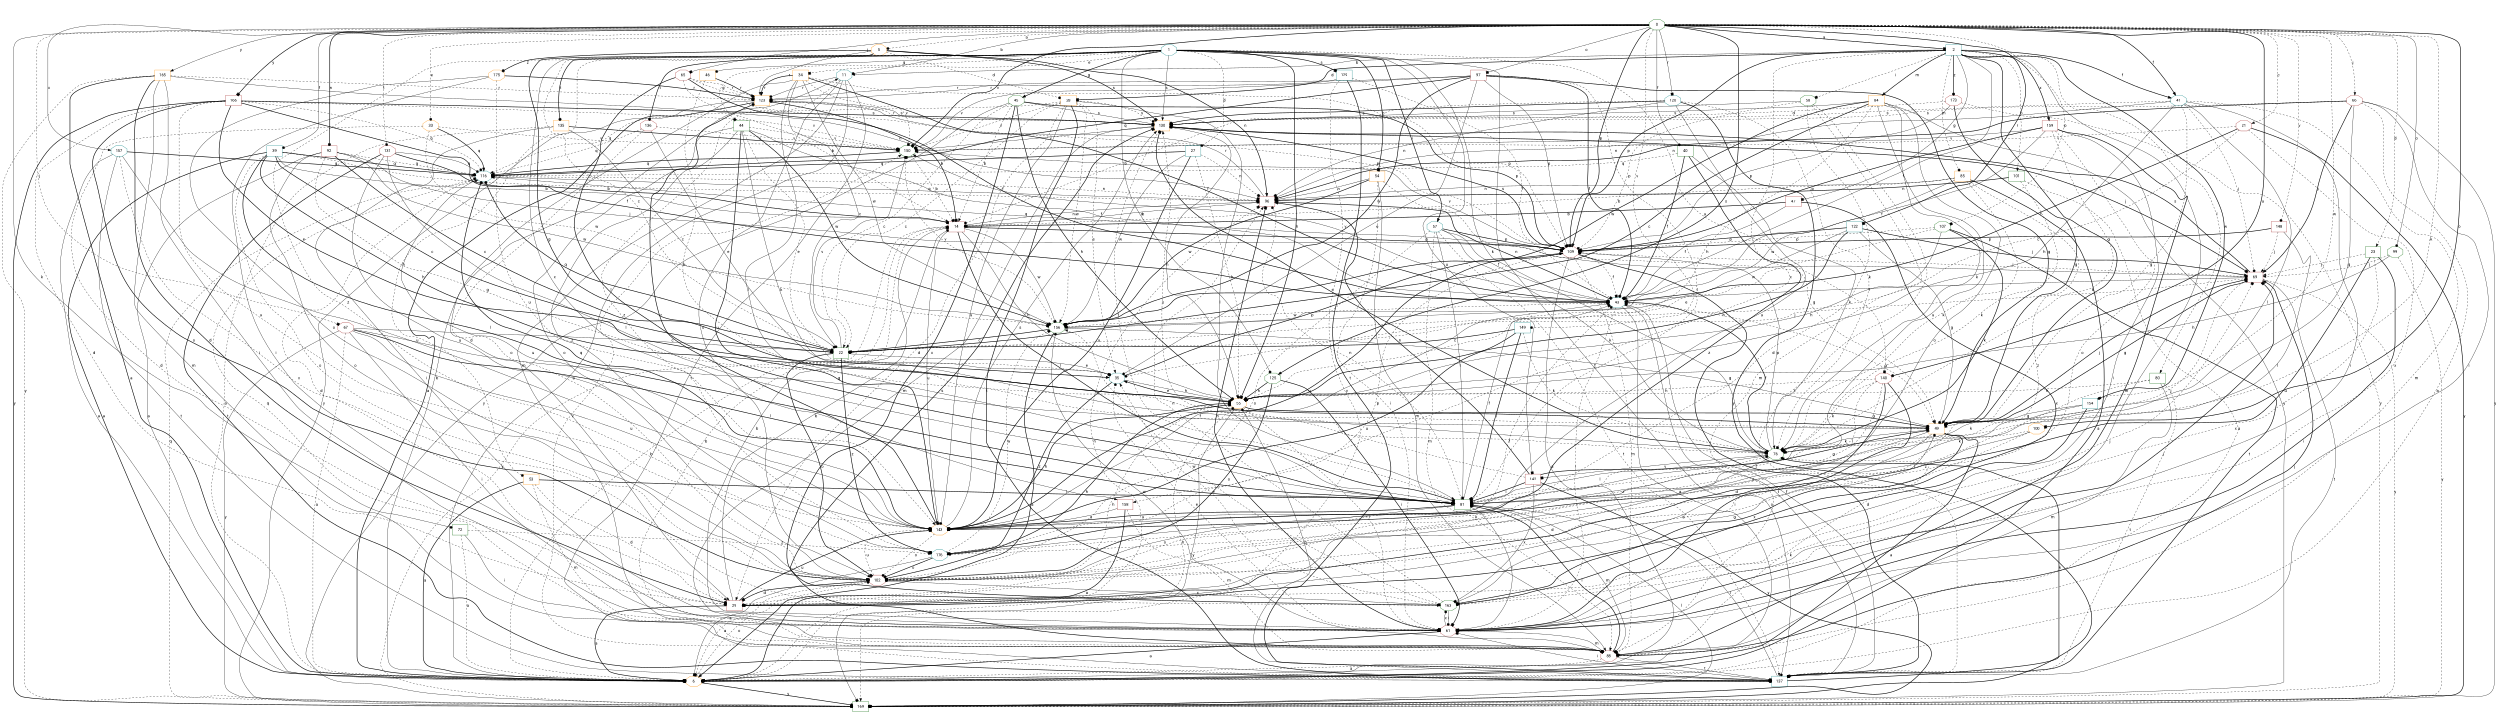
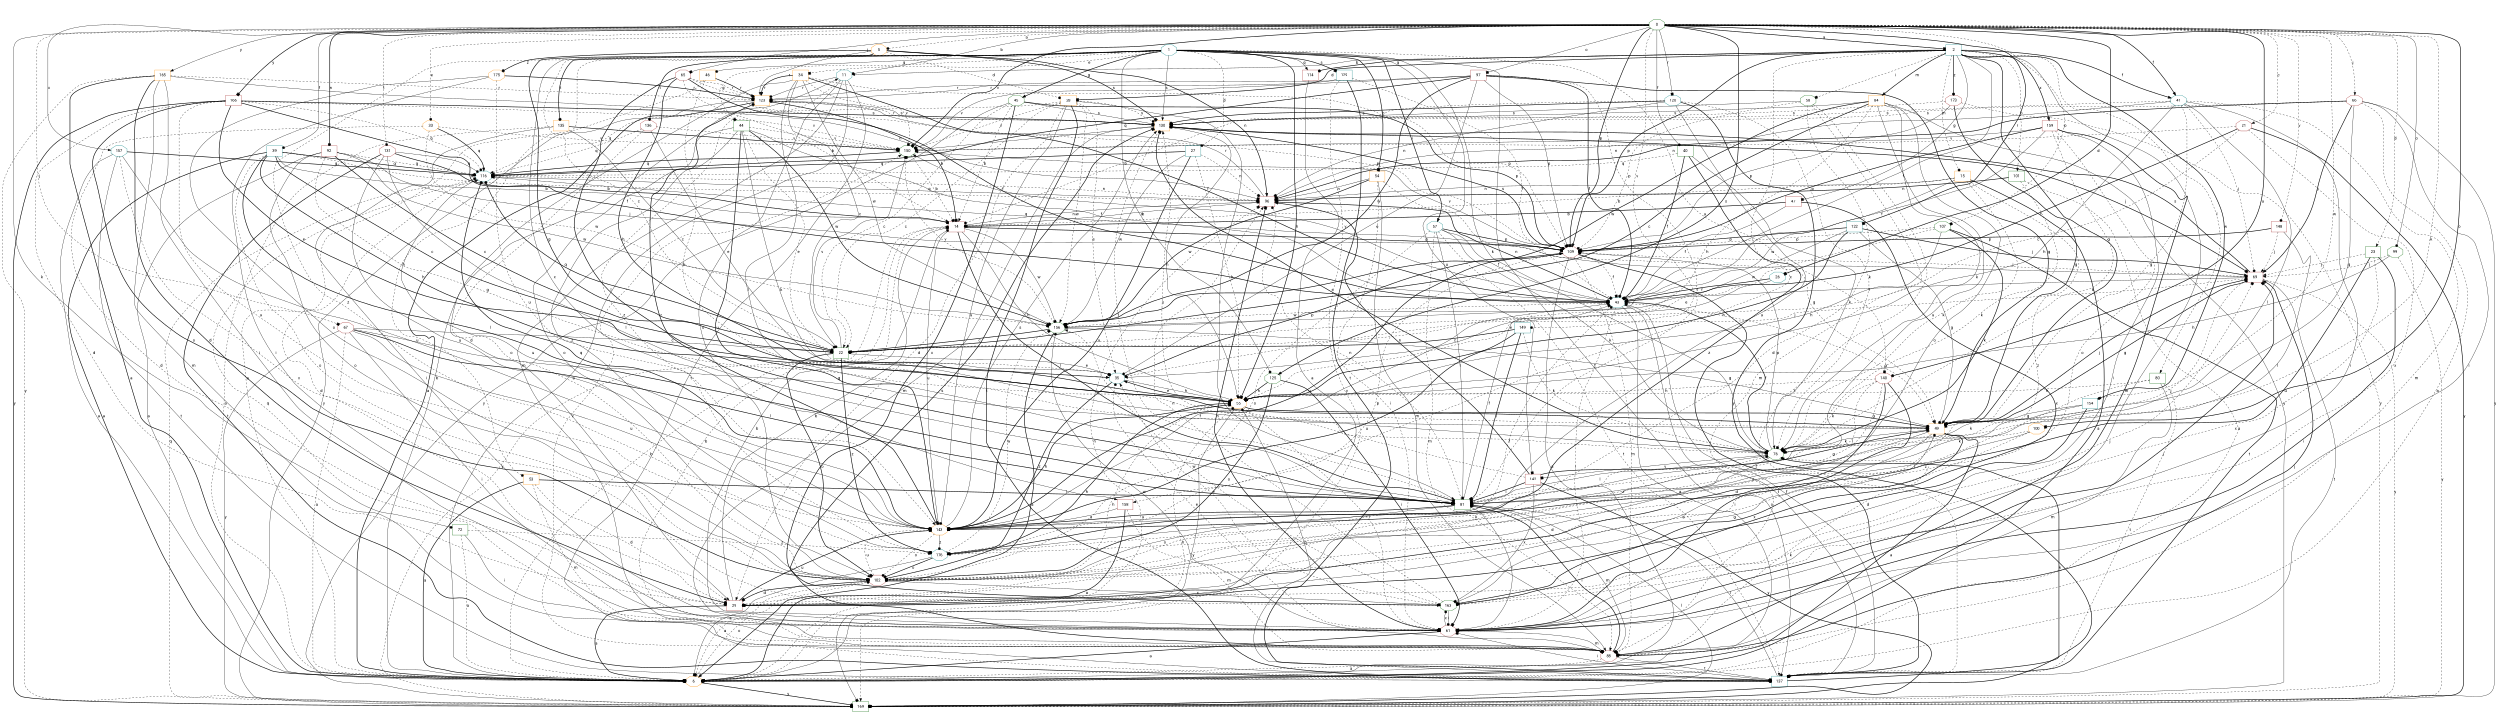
node "114": added
edge "173" -> "130": label "d" -> "s"
node "85": label "85" -> "15"
edge "45" -> "55": now "65" -> "55"
node "26": added
edge "46" -> "6": added, label "a"
edge "143" -> "176": added, label "z"
